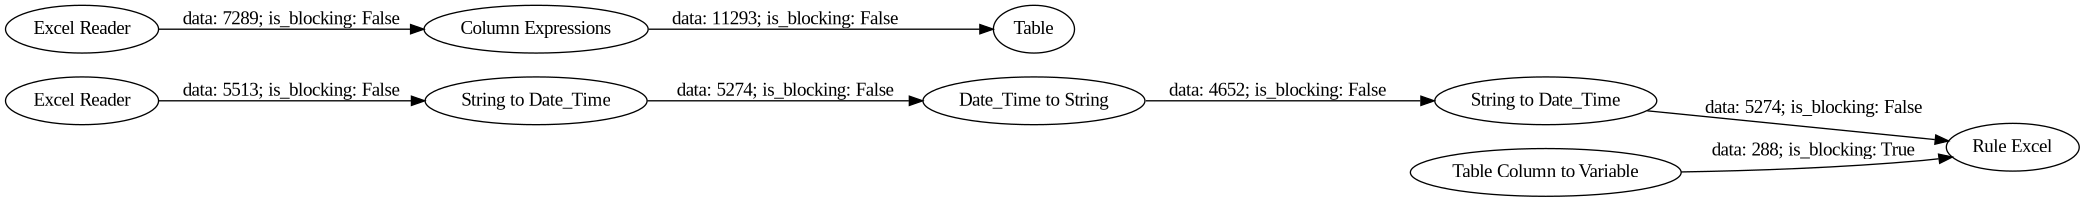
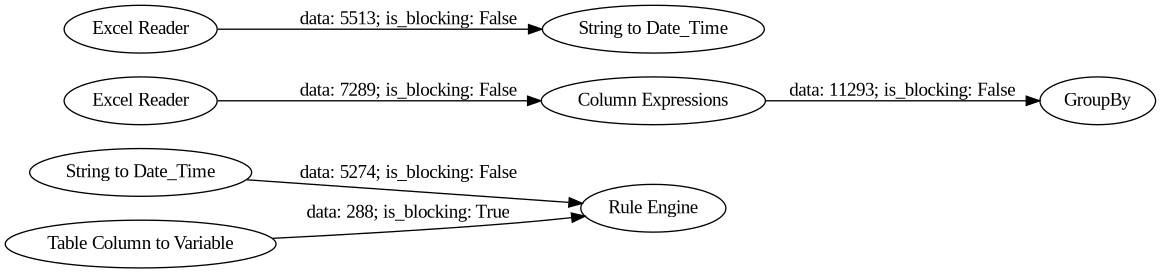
node "Table": label "Table" -> "GroupBy"
node "Date_Time to String": removed
node "Rule Excel": label "Rule Excel" -> "Rule Engine"
